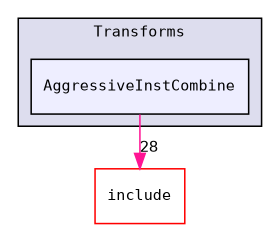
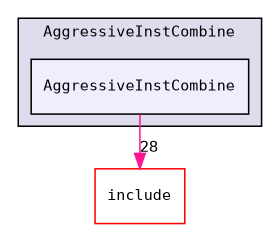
cluster "Transforms": label "Transforms" -> "AggressiveInstCombine"
